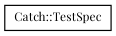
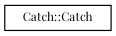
node "Catch::TestSpec": label "Catch::TestSpec" -> "Catch::Catch"
